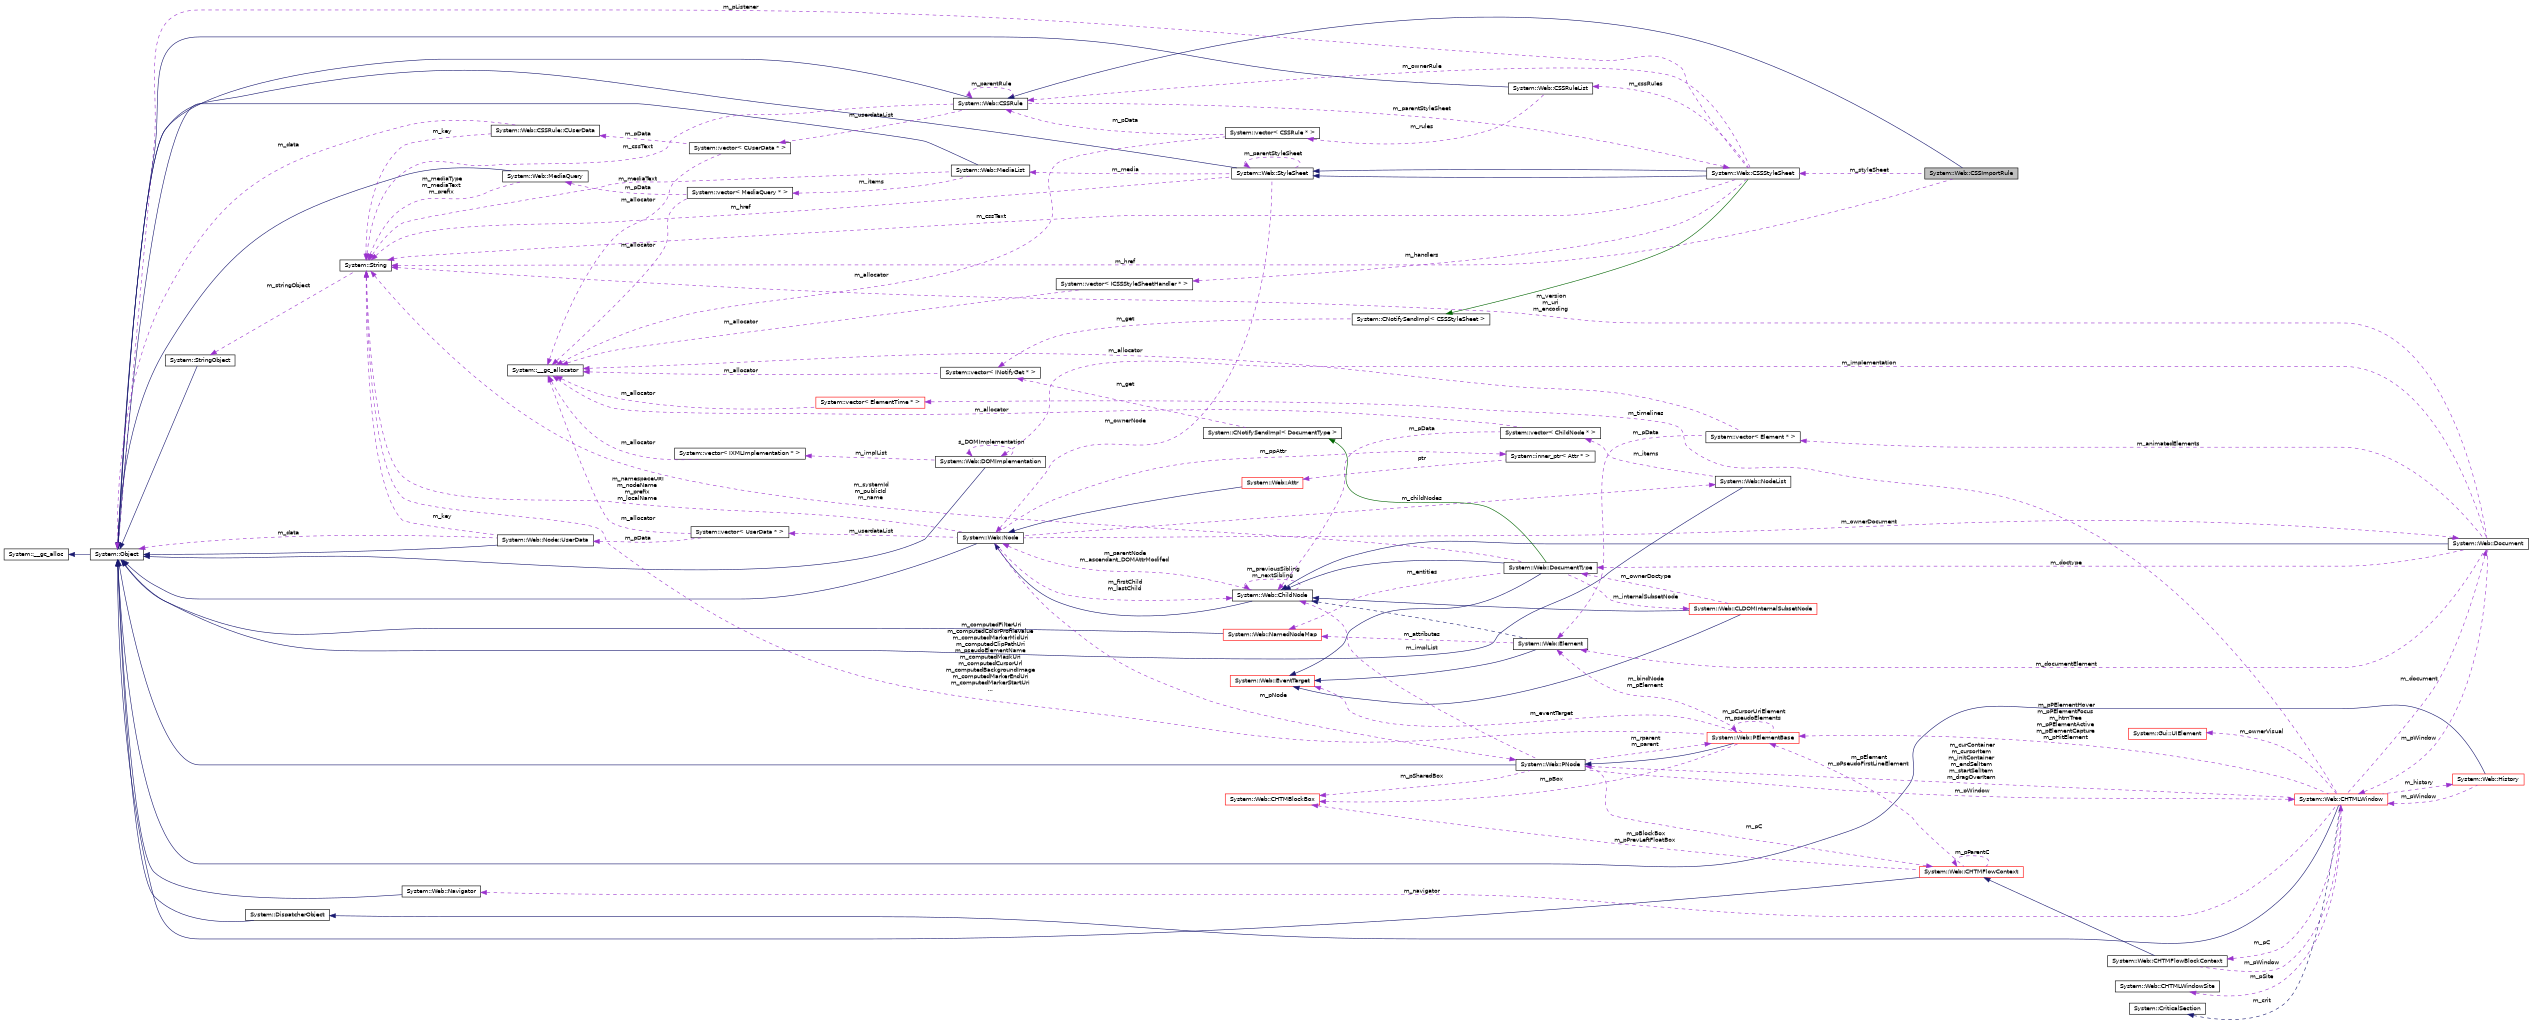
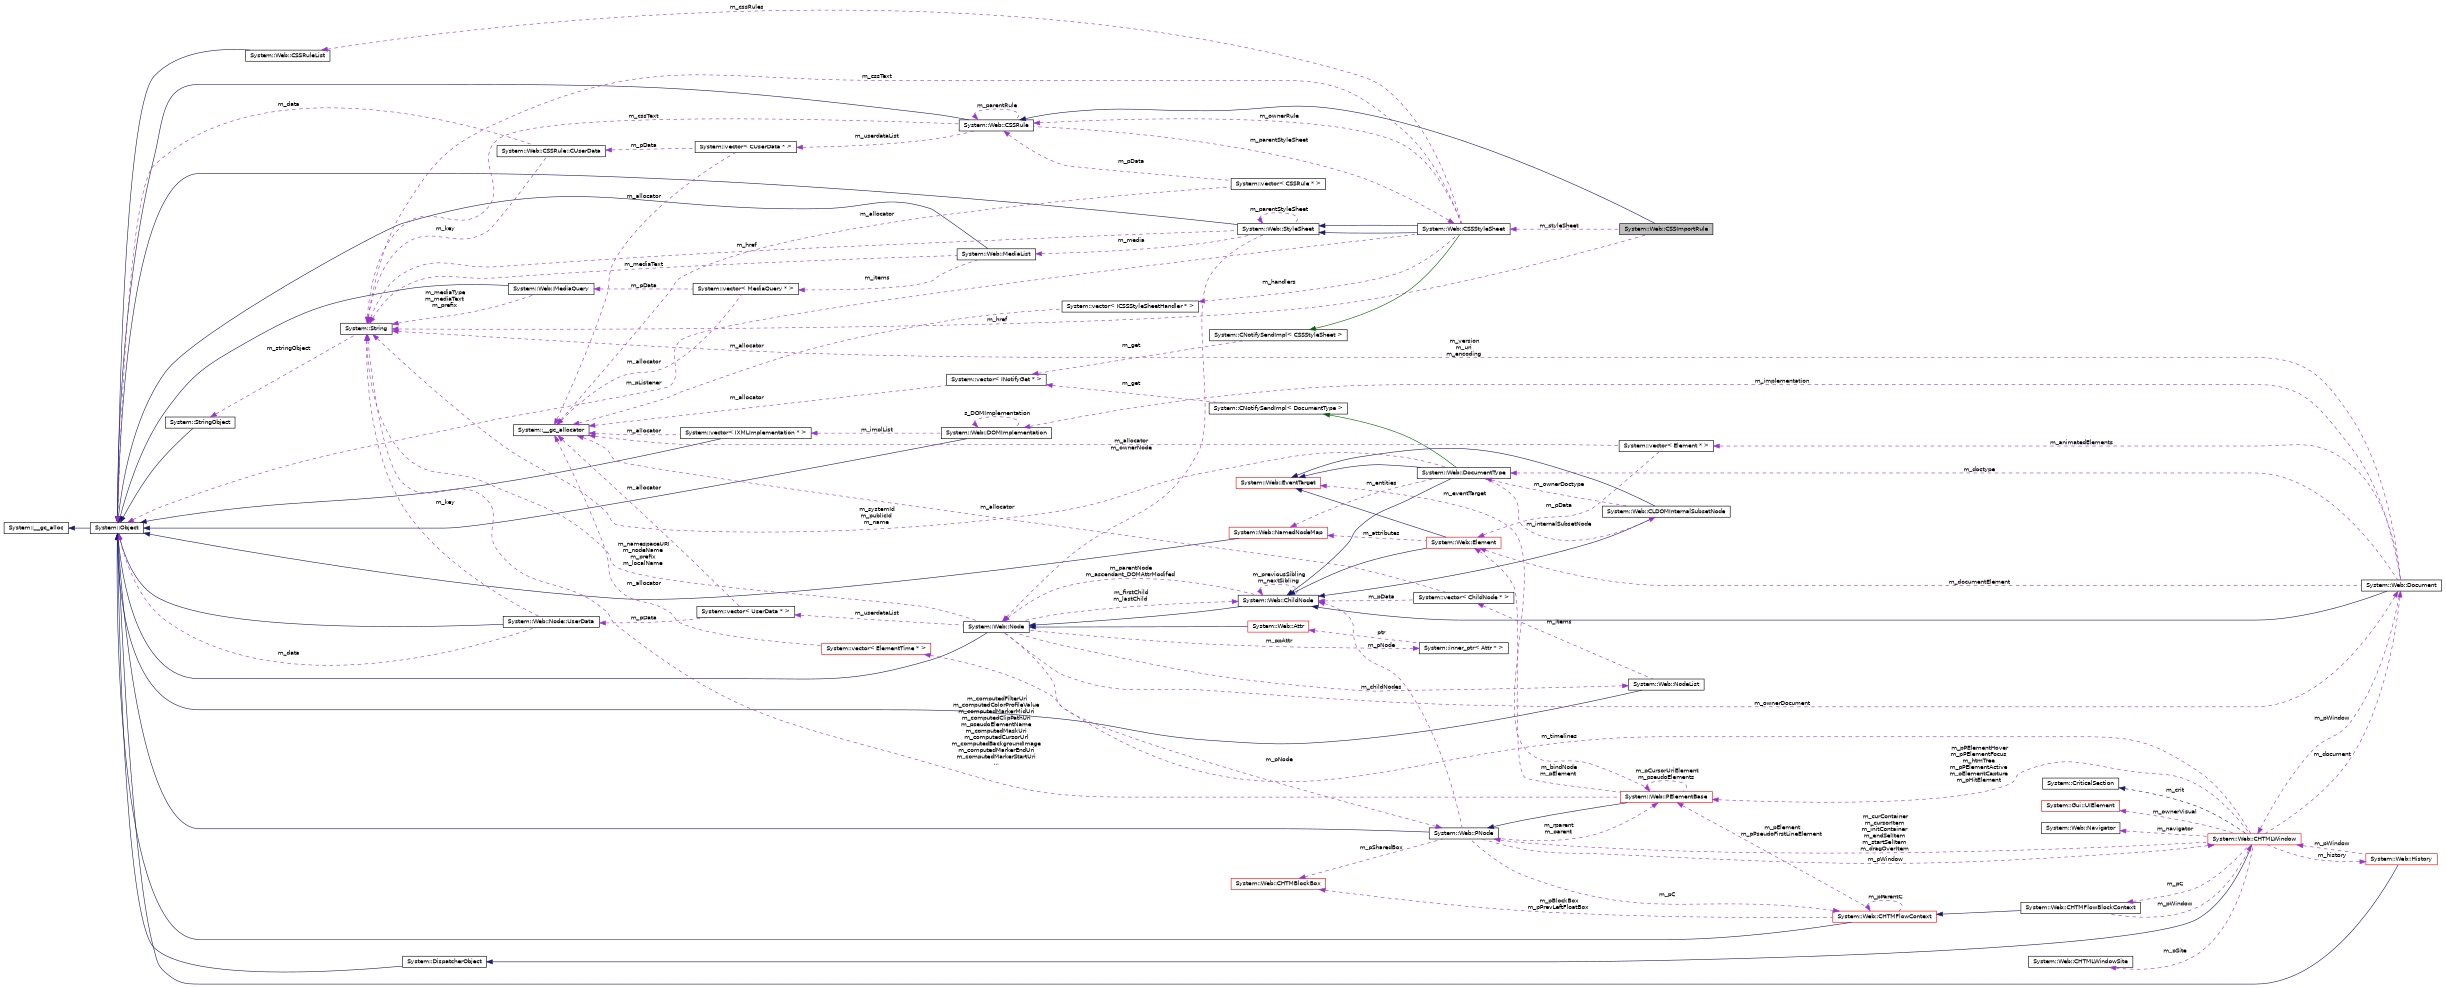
edge "System::Web::CSSRuleList" -> "System::vector< CSSRule * >": removed, label "m_rules"
node "System::Web::CLDOMInternalSubsetNode": color red -> black
edge "System::Web::Element" -> "System::Web::ChildNode": style dashed -> solid
node "System::Web::Element": color black -> red
edge "System::Web::PNode" -> "System::Web::ChildNode": label " m_implList" -> " m_pNode"
edge "System::Web::PElementBase" -> "System::Web::CHTMBlockBox": removed, label "m_pBox"
edge "System::Web::Navigator" -> "System::Object": now "System::vector< IXMLImplementation * >" -> "System::Object"
